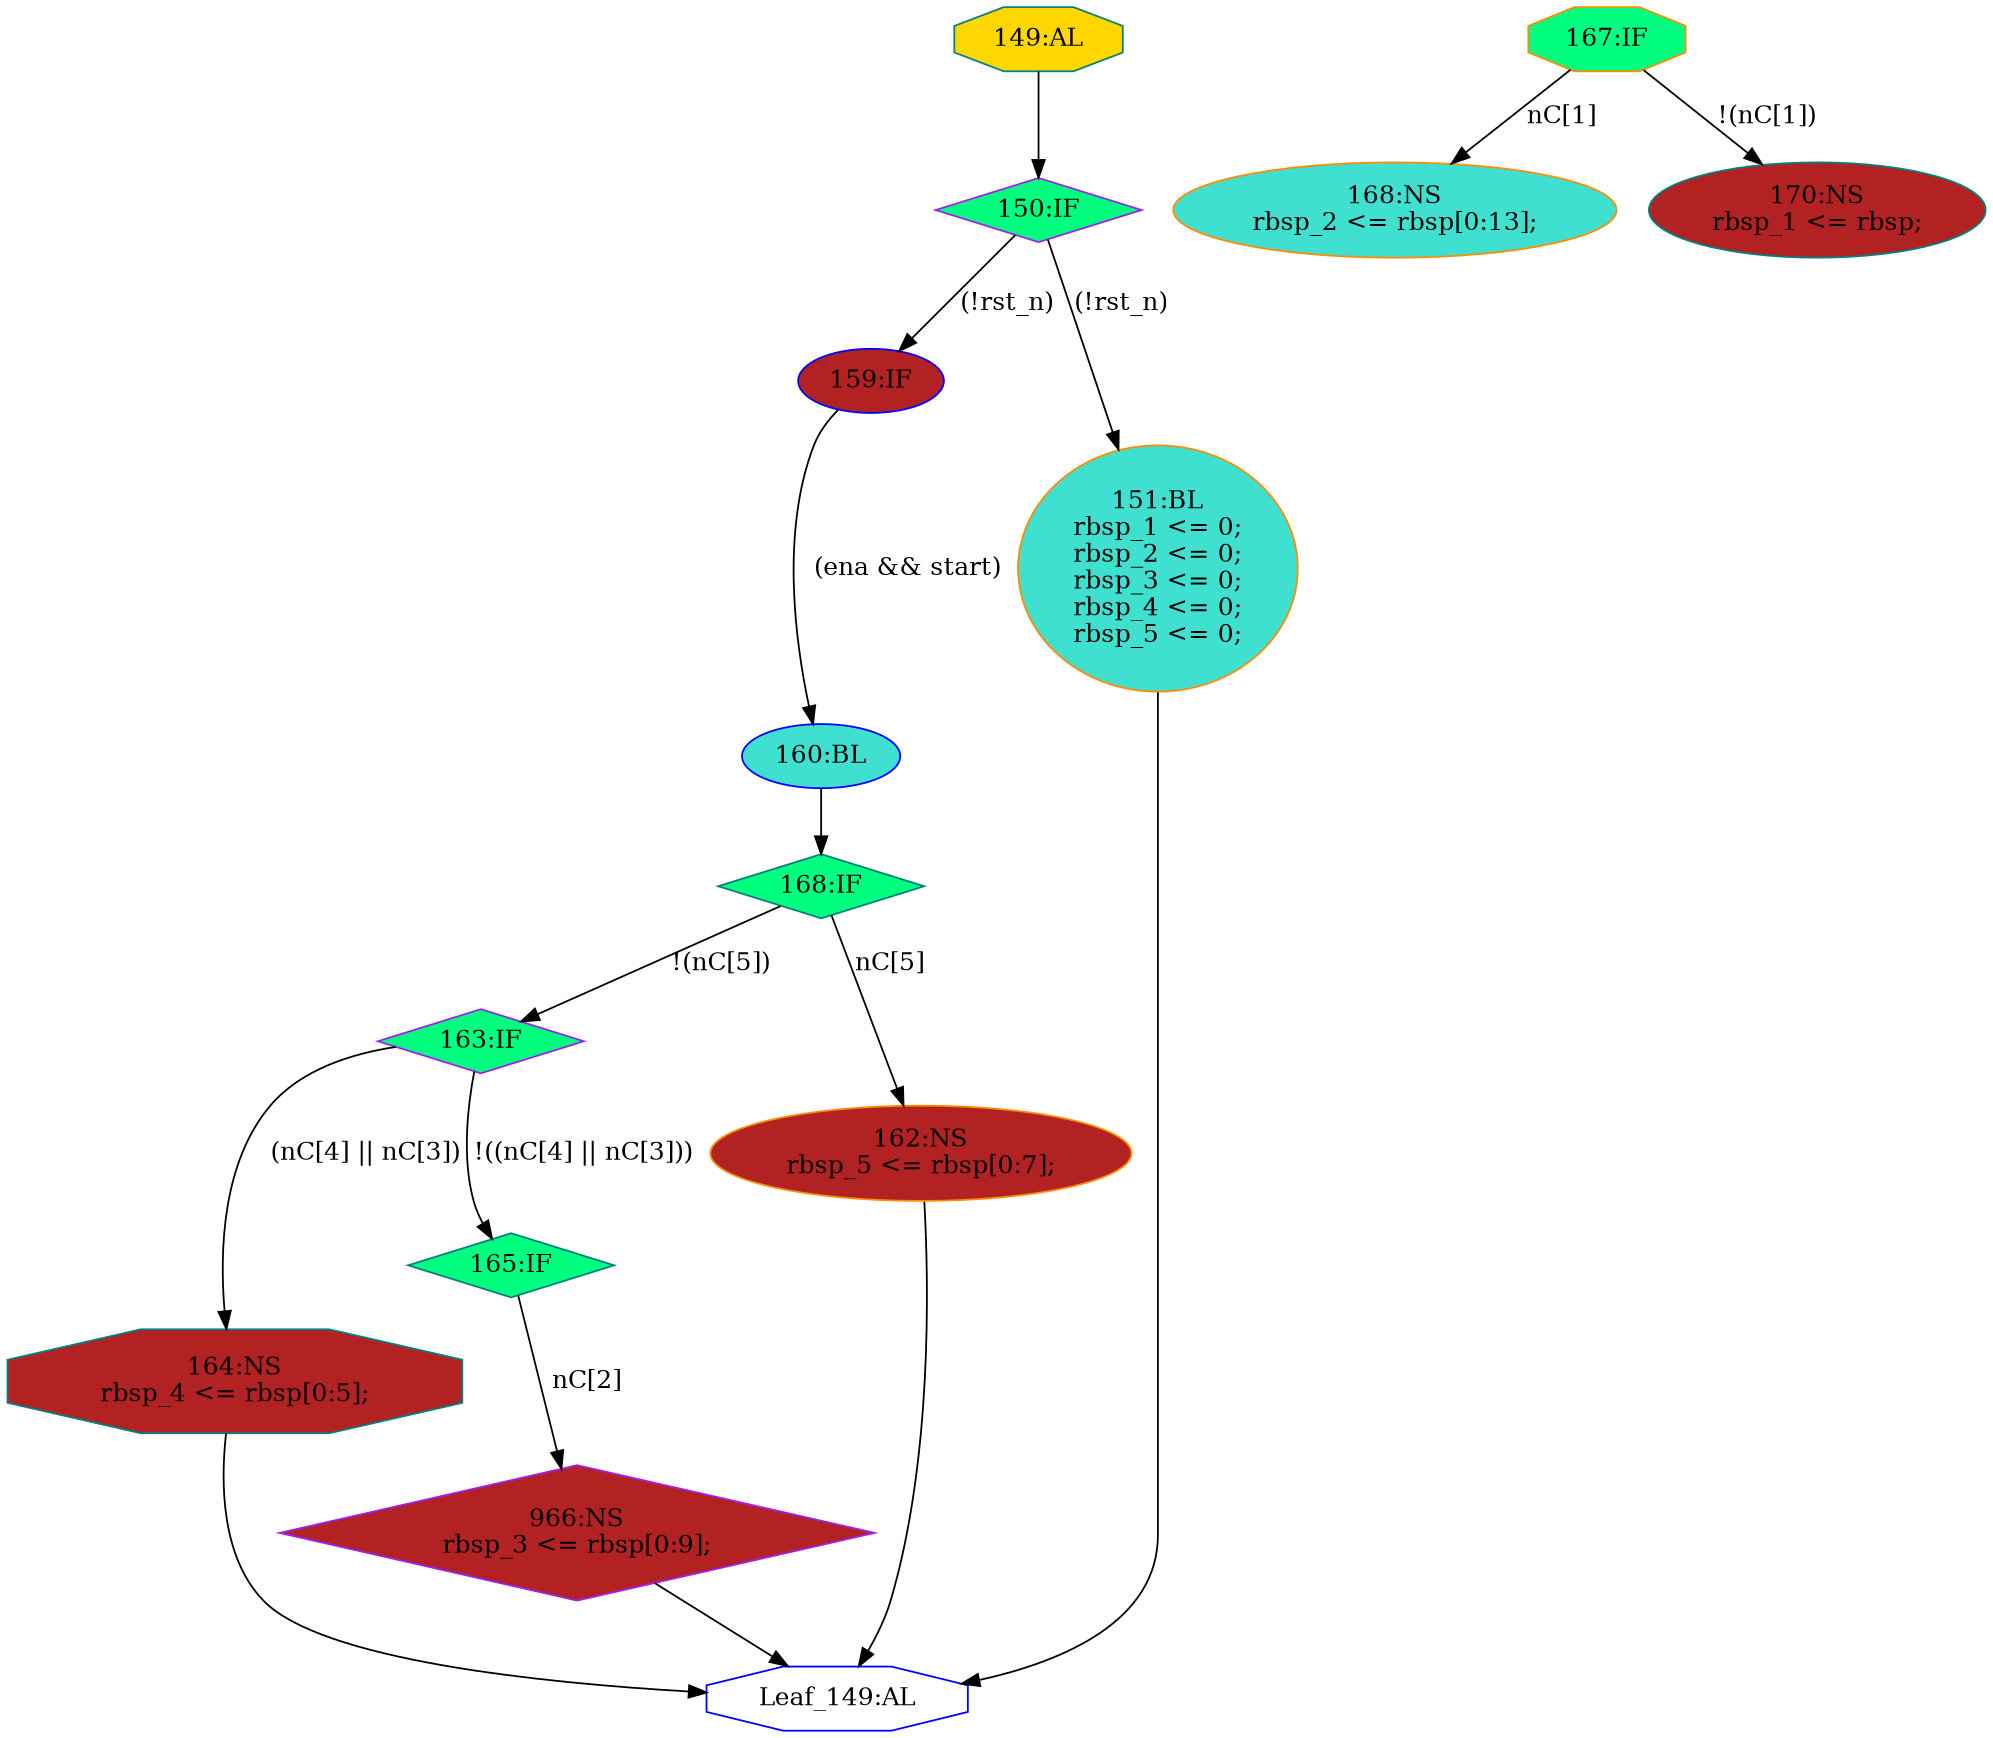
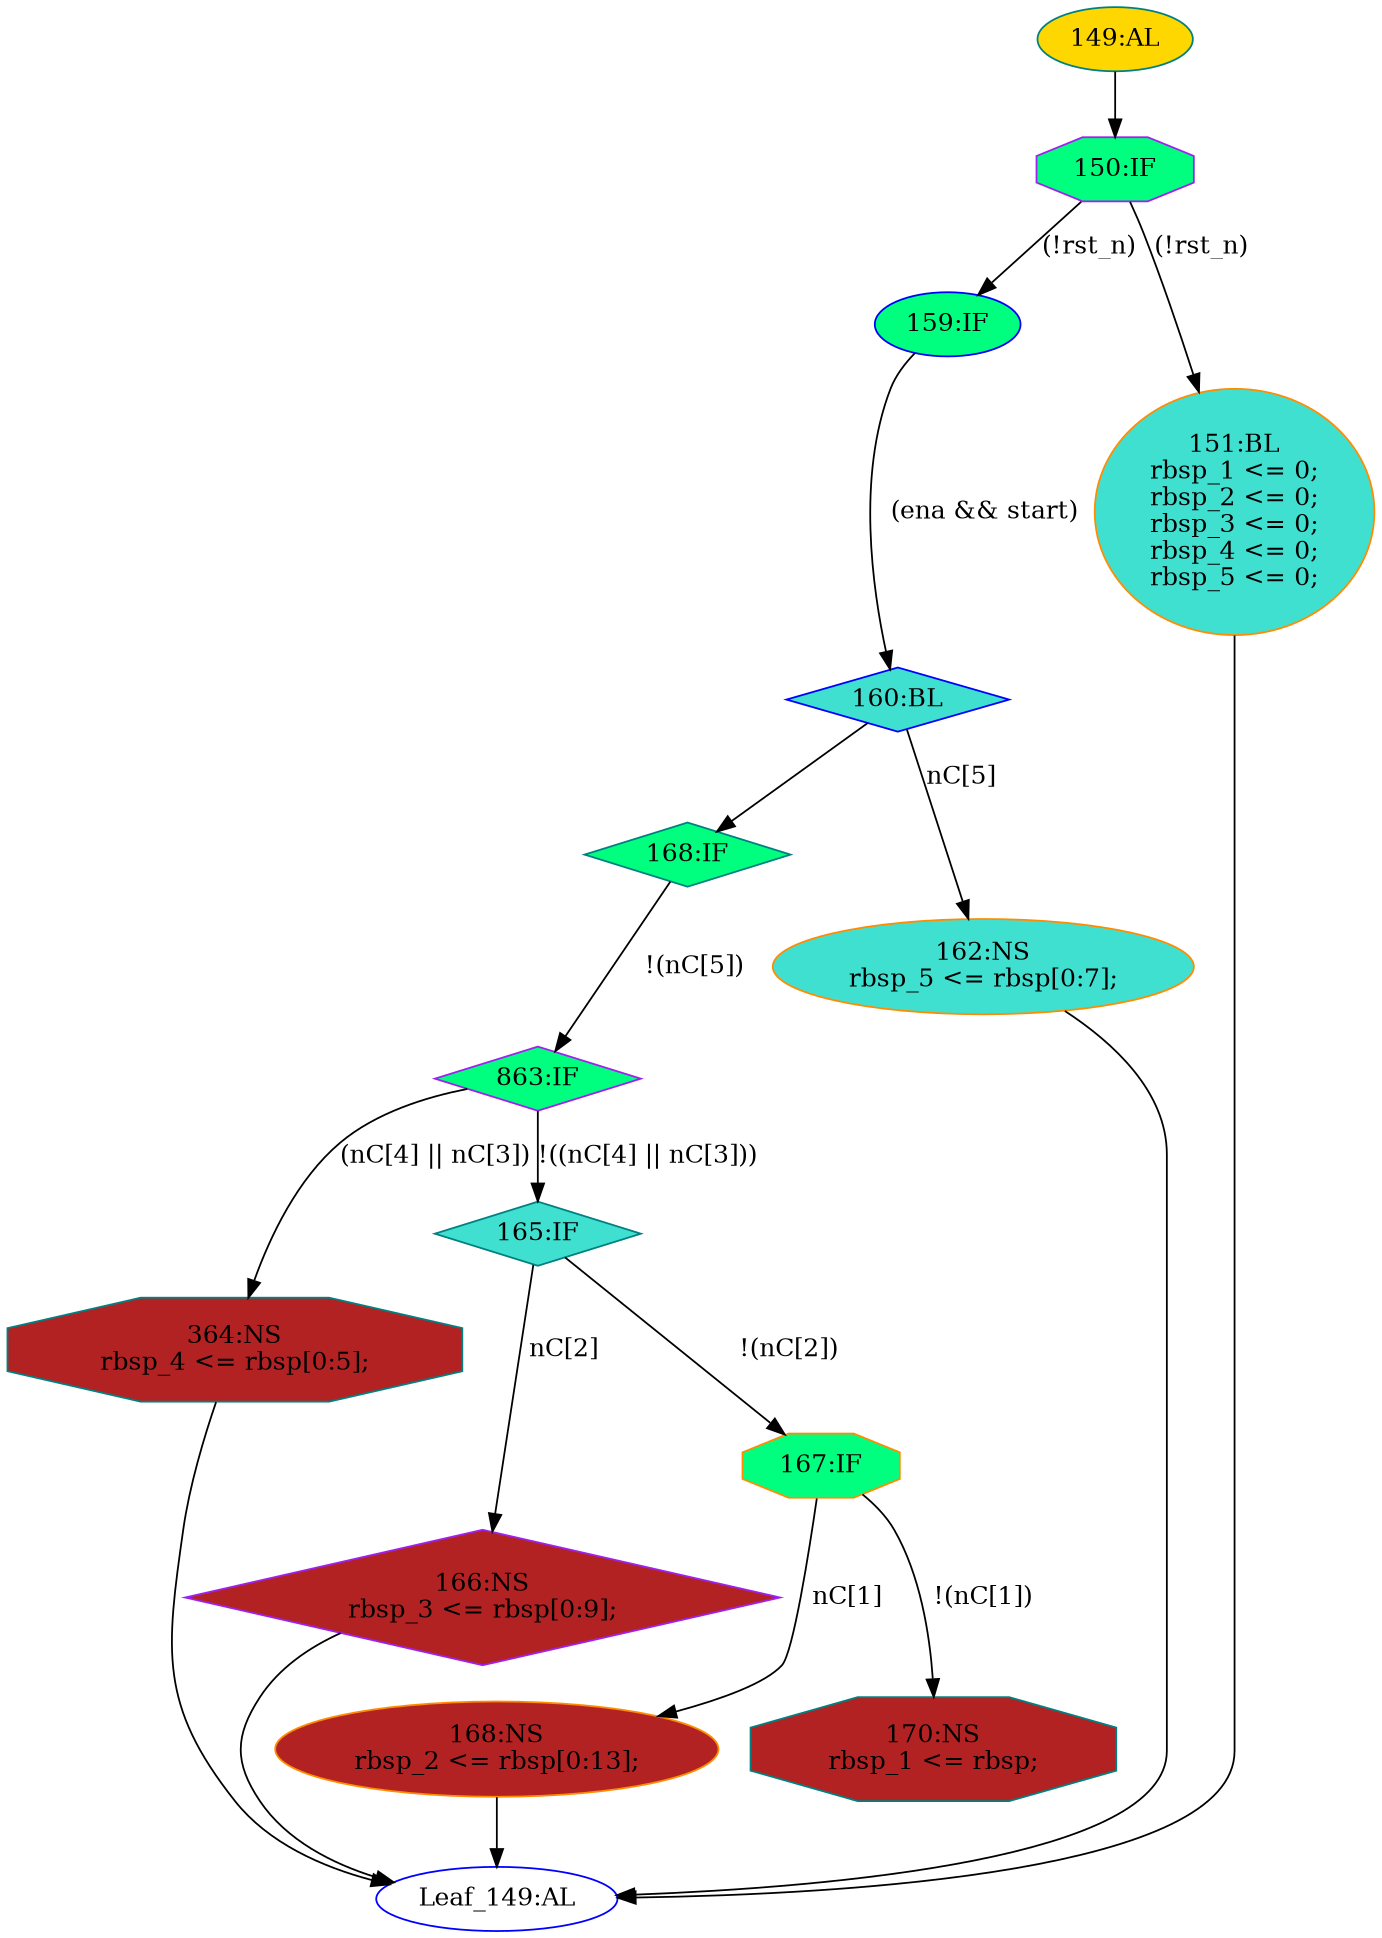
node "149:AL": shape octagon -> ellipse
node "150:IF": shape diamond -> octagon
node "168:NS rbsp_2 <= rbsp[0:13];": fillcolor turquoise -> firebrick
node "170:NS rbsp_1 <= rbsp;": shape ellipse -> octagon
node "159:IF": fillcolor firebrick -> springgreen
node "160:BL": shape ellipse -> diamond
edge "168:IF" -> "162:NS rbsp_5 <= rbsp[0:7];": now "160:BL" -> "162:NS rbsp_5 <= rbsp[0:7];"
node "163:IF": label "163:IF" -> "863:IF"
node "162:NS rbsp_5 <= rbsp[0:7];": fillcolor firebrick -> turquoise
node "165:IF": fillcolor springgreen -> turquoise
edge "165:IF" -> "167:IF": added, label "!(nC[2])"
node "164:NS rbsp_4 <= rbsp[0:5];": label "164:NS rbsp_4 <= rbsp[0:5];" -> "364:NS rbsp_4 <= rbsp[0:5];"
node "966:NS rbsp_3 <= rbsp[0:9];": label "966:NS rbsp_3 <= rbsp[0:9];" -> "166:NS rbsp_3 <= rbsp[0:9];"
node "Leaf_149:AL": shape octagon -> ellipse
edge "168:NS rbsp_2 <= rbsp[0:13];" -> "Leaf_149:AL": added
